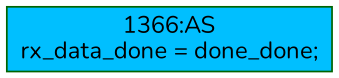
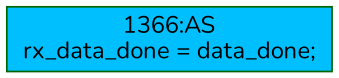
node "1366:AS rx_data_done = done_done;": label "1366:AS rx_data_done = done_done;" -> "1366:AS rx_data_done = data_done;"
